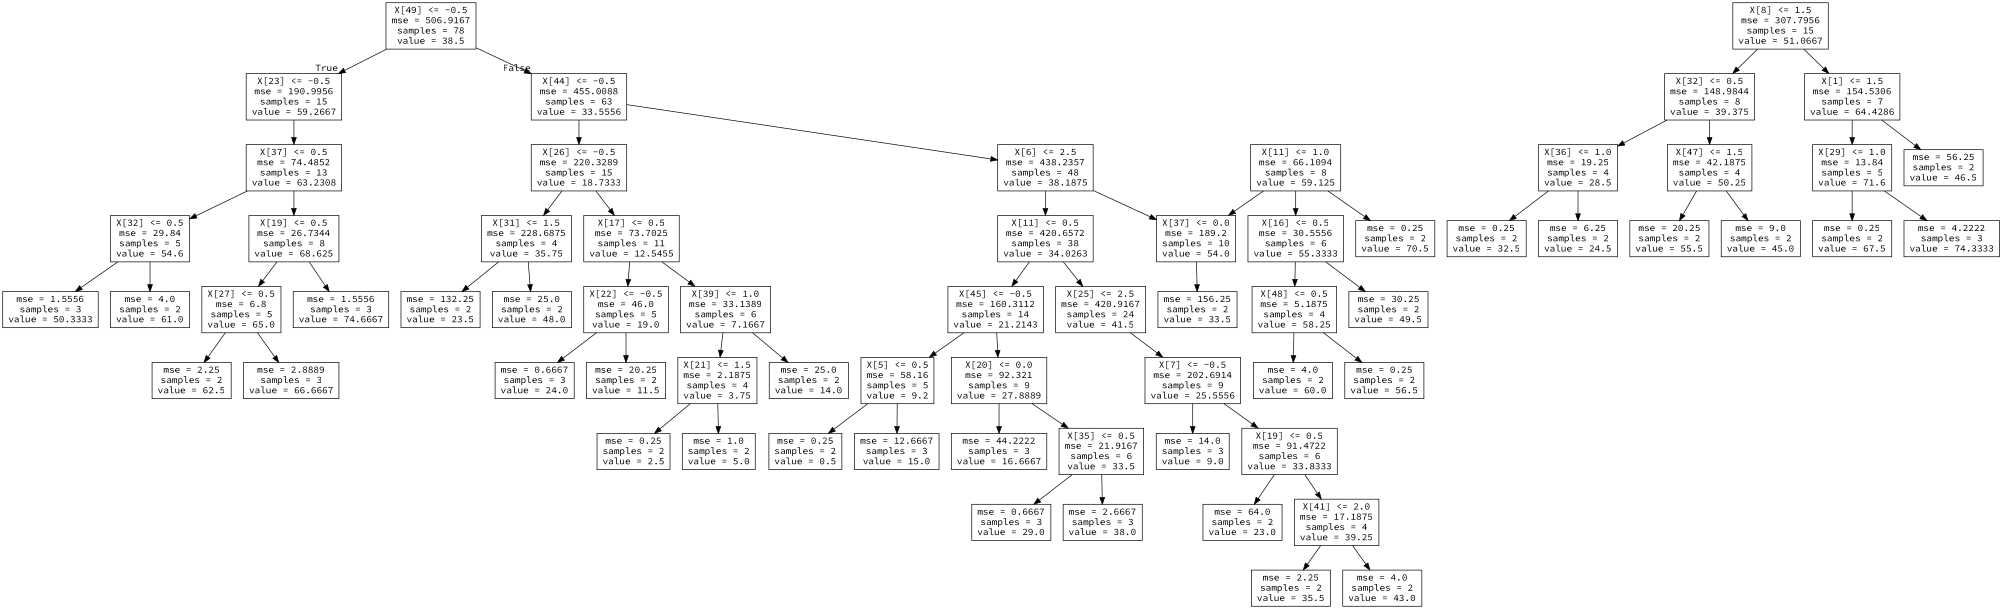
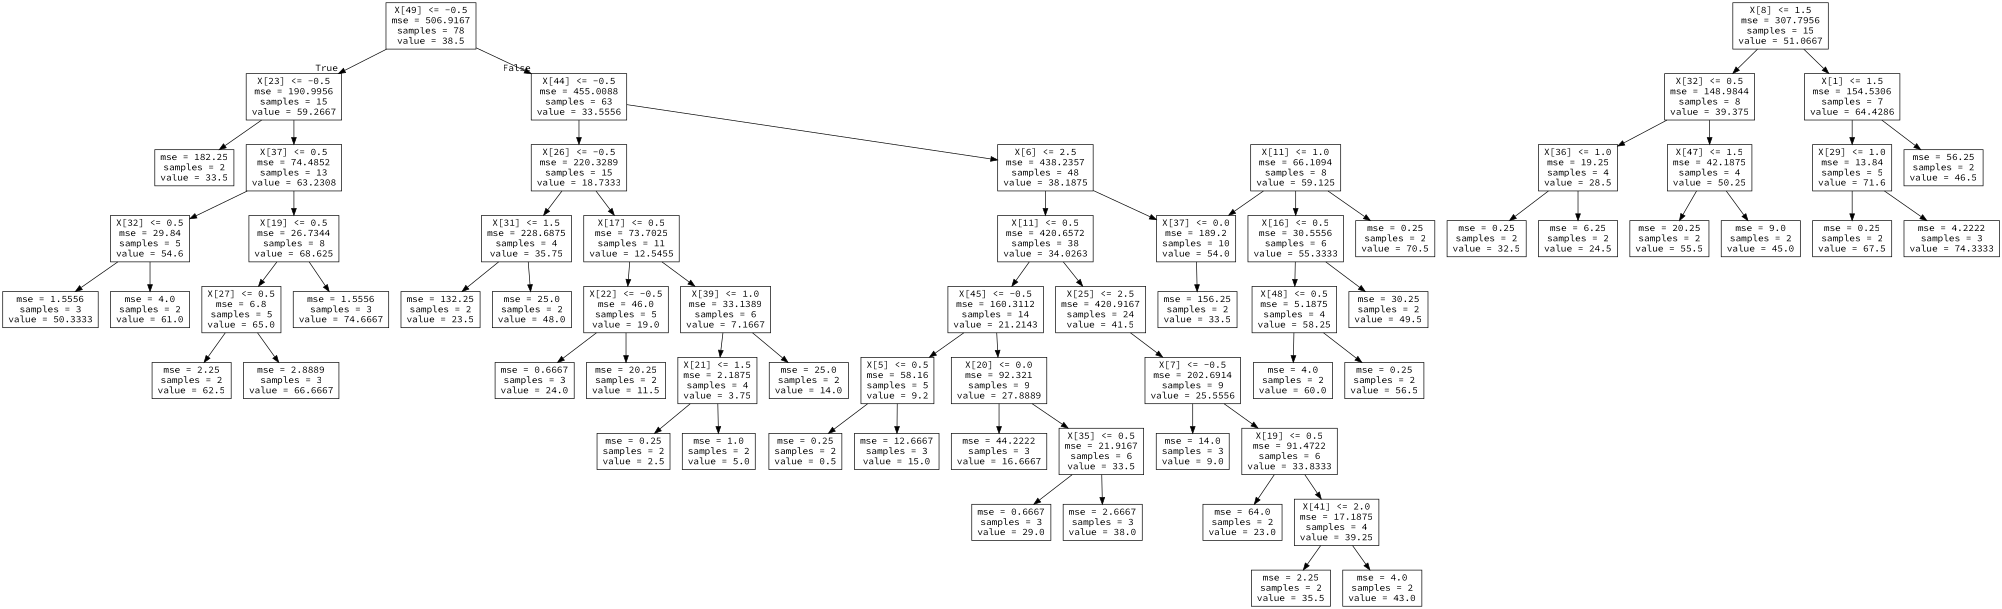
node "mse = 182.25 samples = 2 value = 33.5": added
